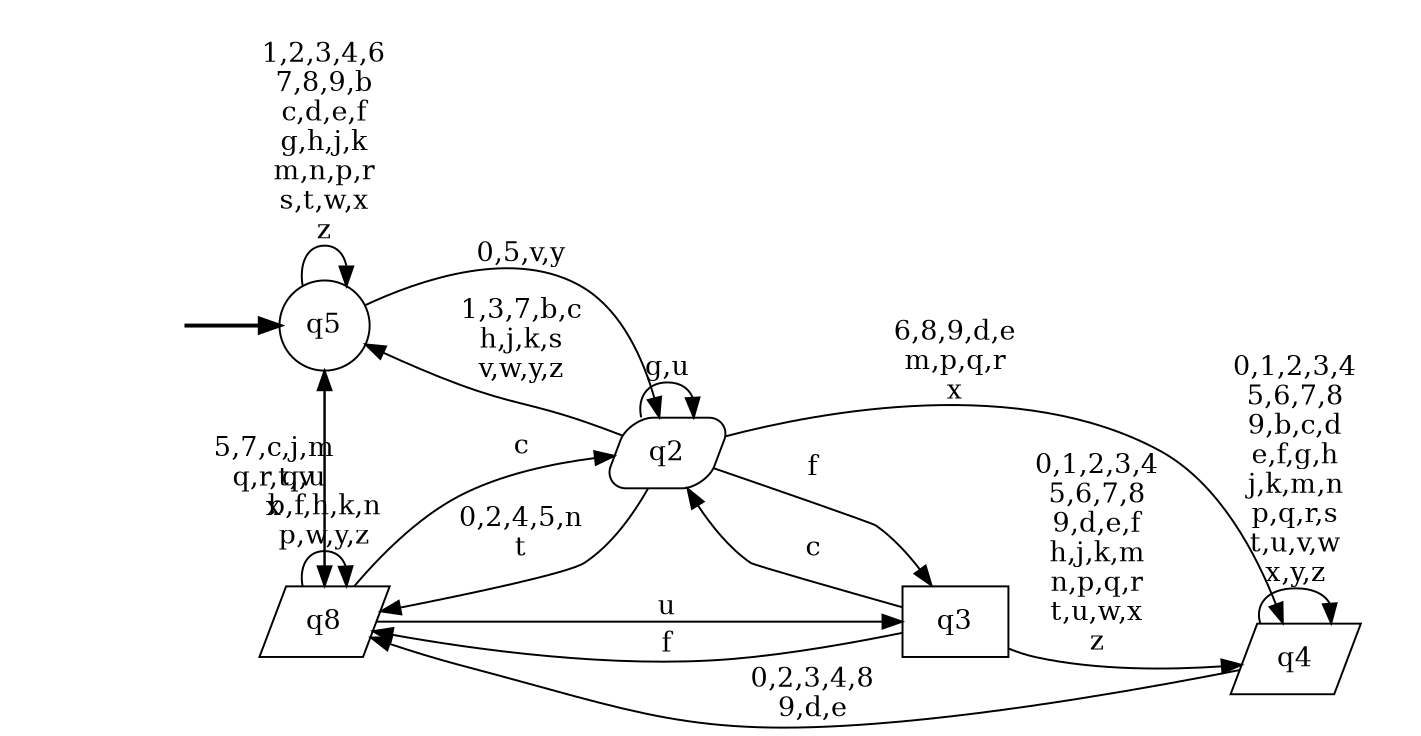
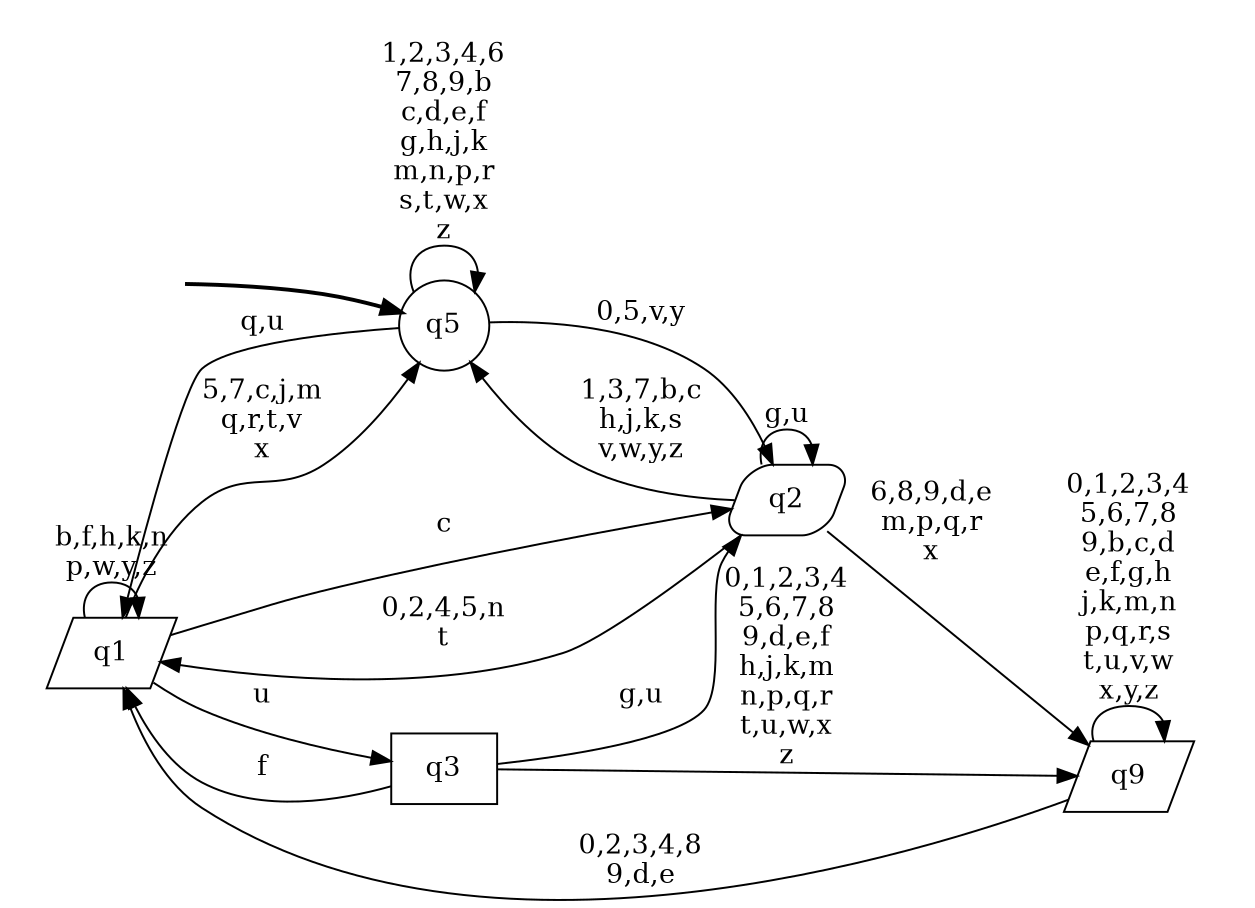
edge "q2" -> "q3": removed, label "f"
edge "q3" -> "q2": label "c" -> "g,u"
node "q8": label "q8" -> "q1"
node "q4": label "q4" -> "q9"
